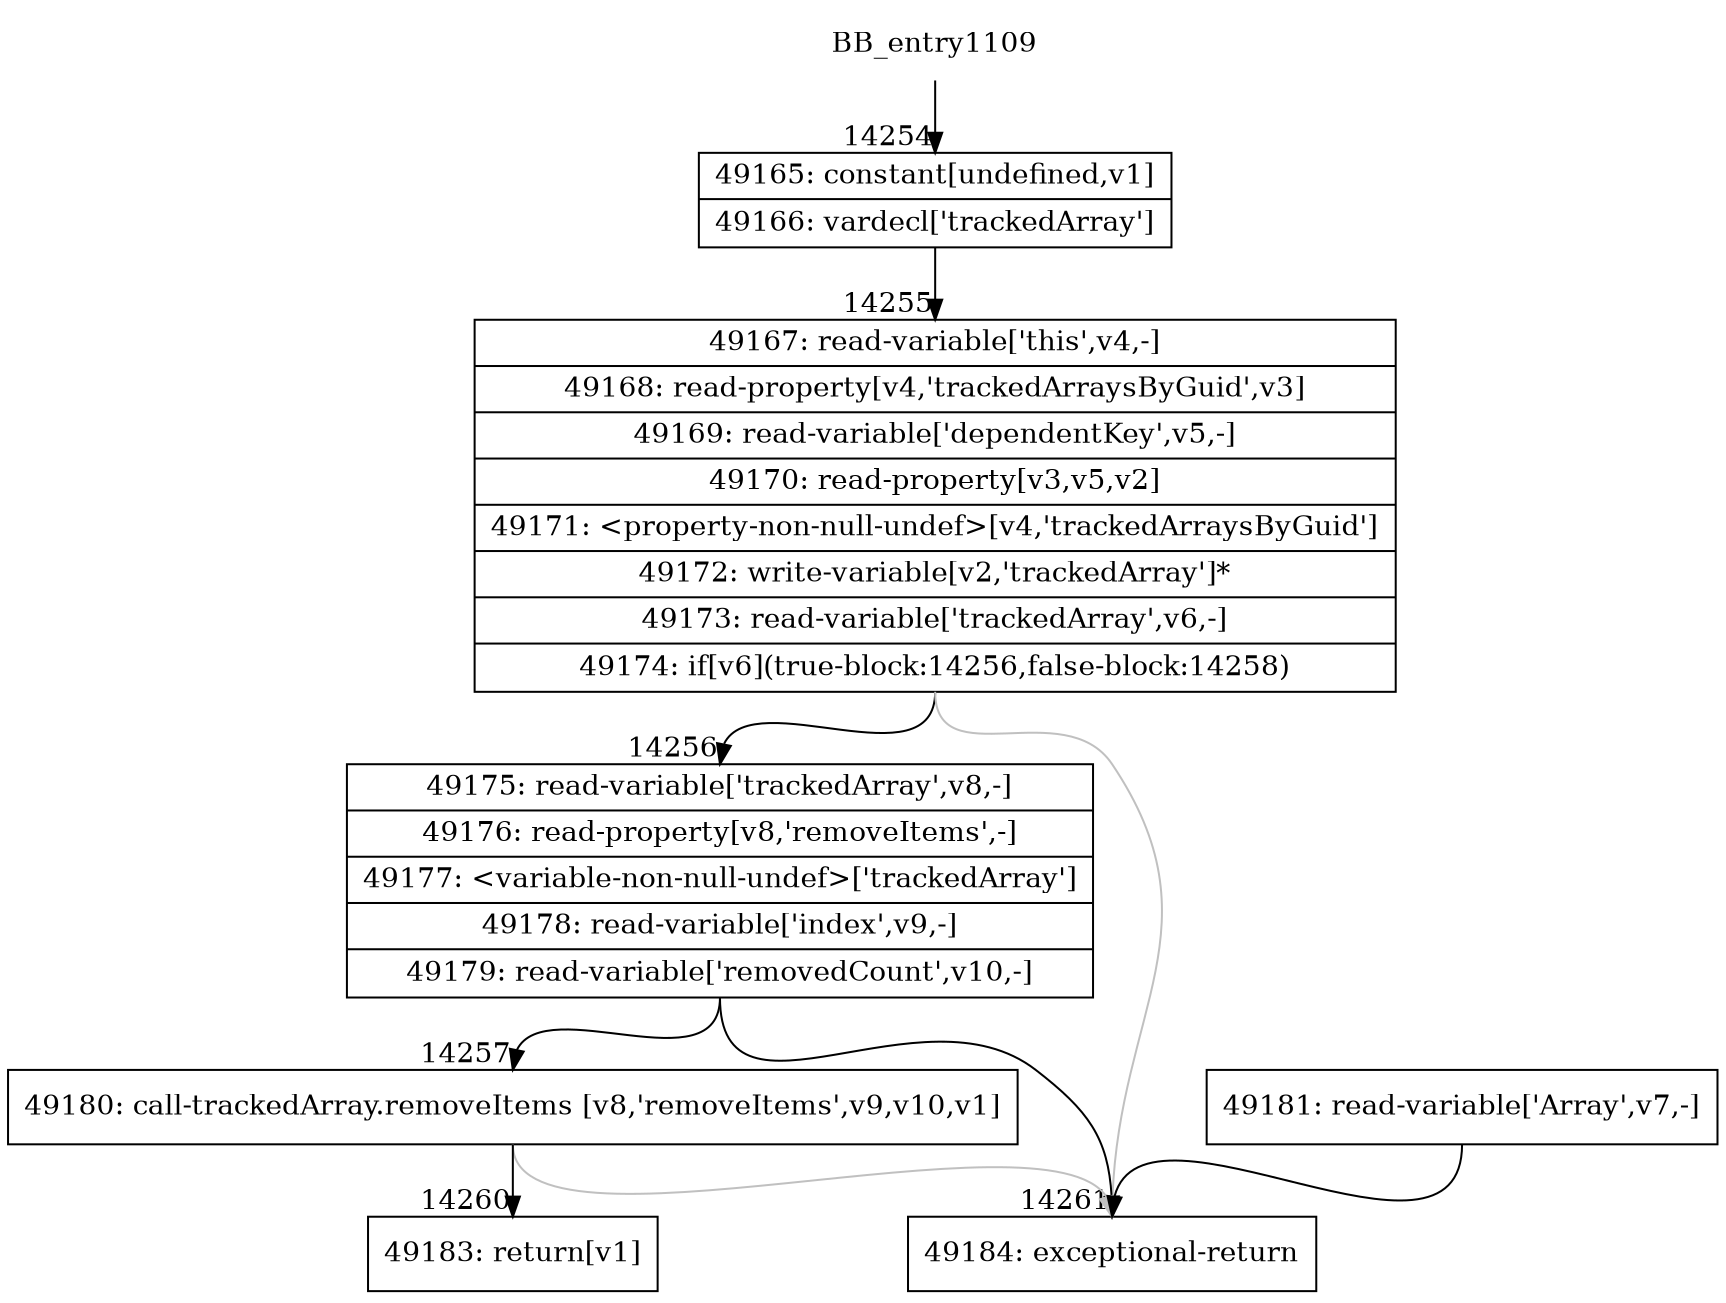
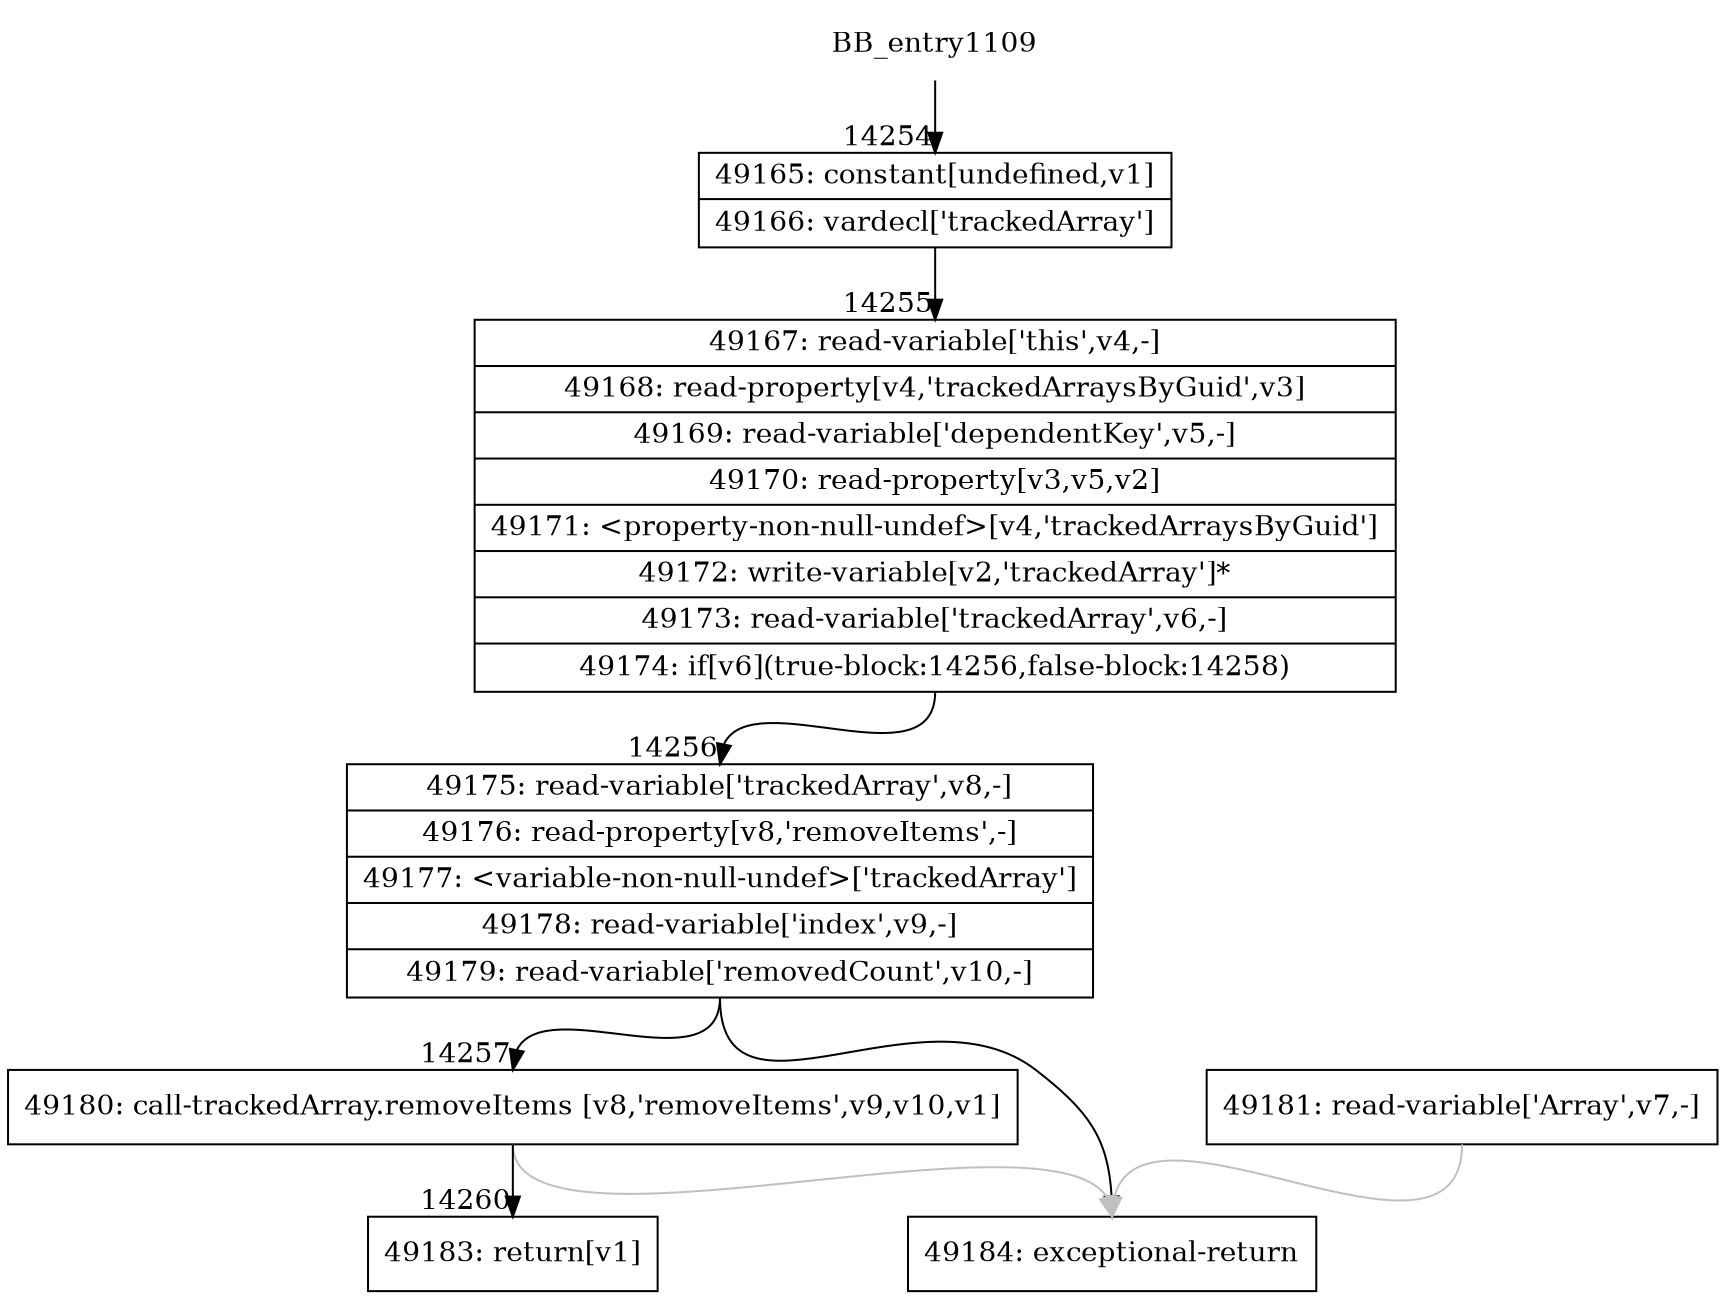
edge "49167: read-variable['this',v4,-]" -> "49184: exceptional-return": removed
edge "49181: read-variable['Array',v7,-]" -> "49184: exceptional-return": color black -> gray
